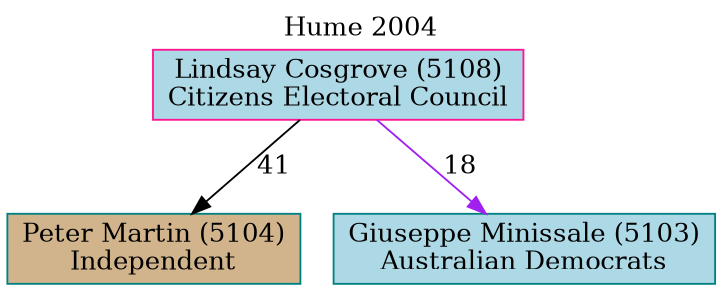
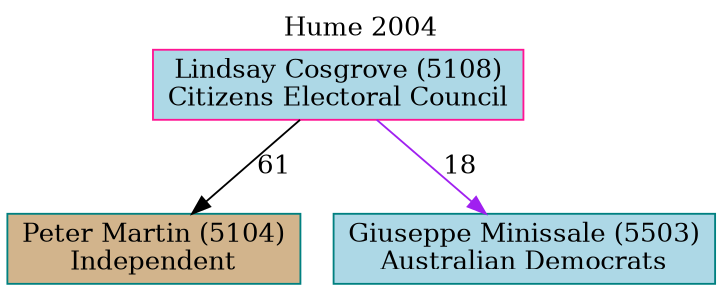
edge "Lindsay Cosgrove (5108) Citizens Electoral Council" -> "Peter Martin (5104) Independent": label "41" -> "61"
node "Giuseppe Minissale (5103) Australian Democrats": label "Giuseppe Minissale (5103) Australian Democrats" -> "Giuseppe Minissale (5503) Australian Democrats"
